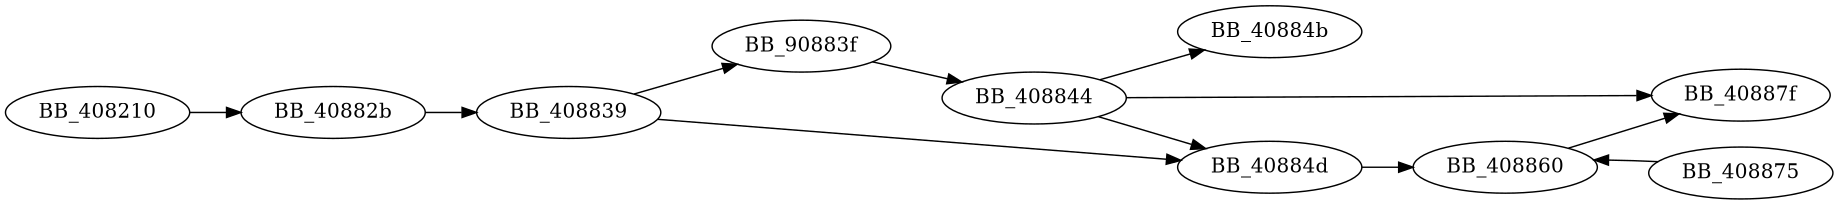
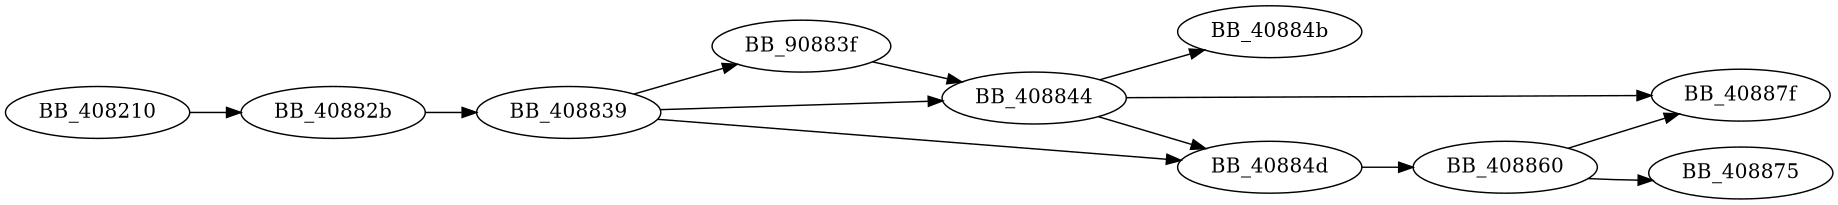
edge "BB_408839" -> "BB_408844": added
edge "BB_408875" -> "BB_408860": reversed
